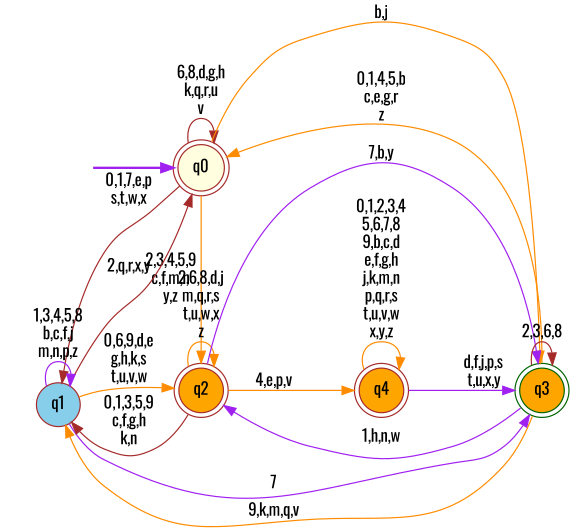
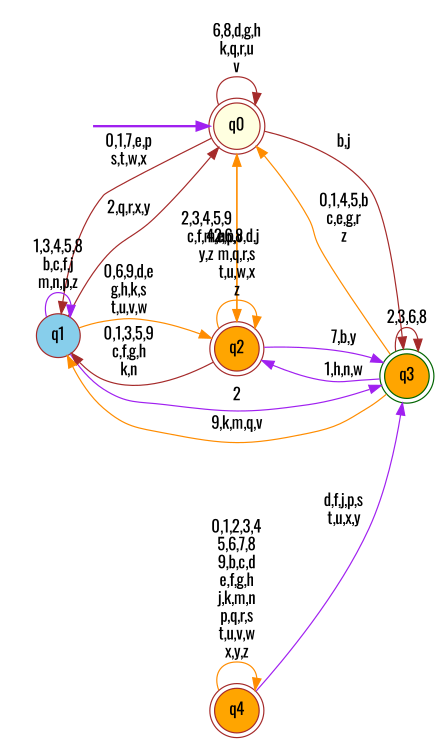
edge "q0" -> "q3": color darkorange -> brown
edge "q2" -> "q4": now "q2" -> "q0"
edge "q1" -> "q3": label "7" -> "2"
